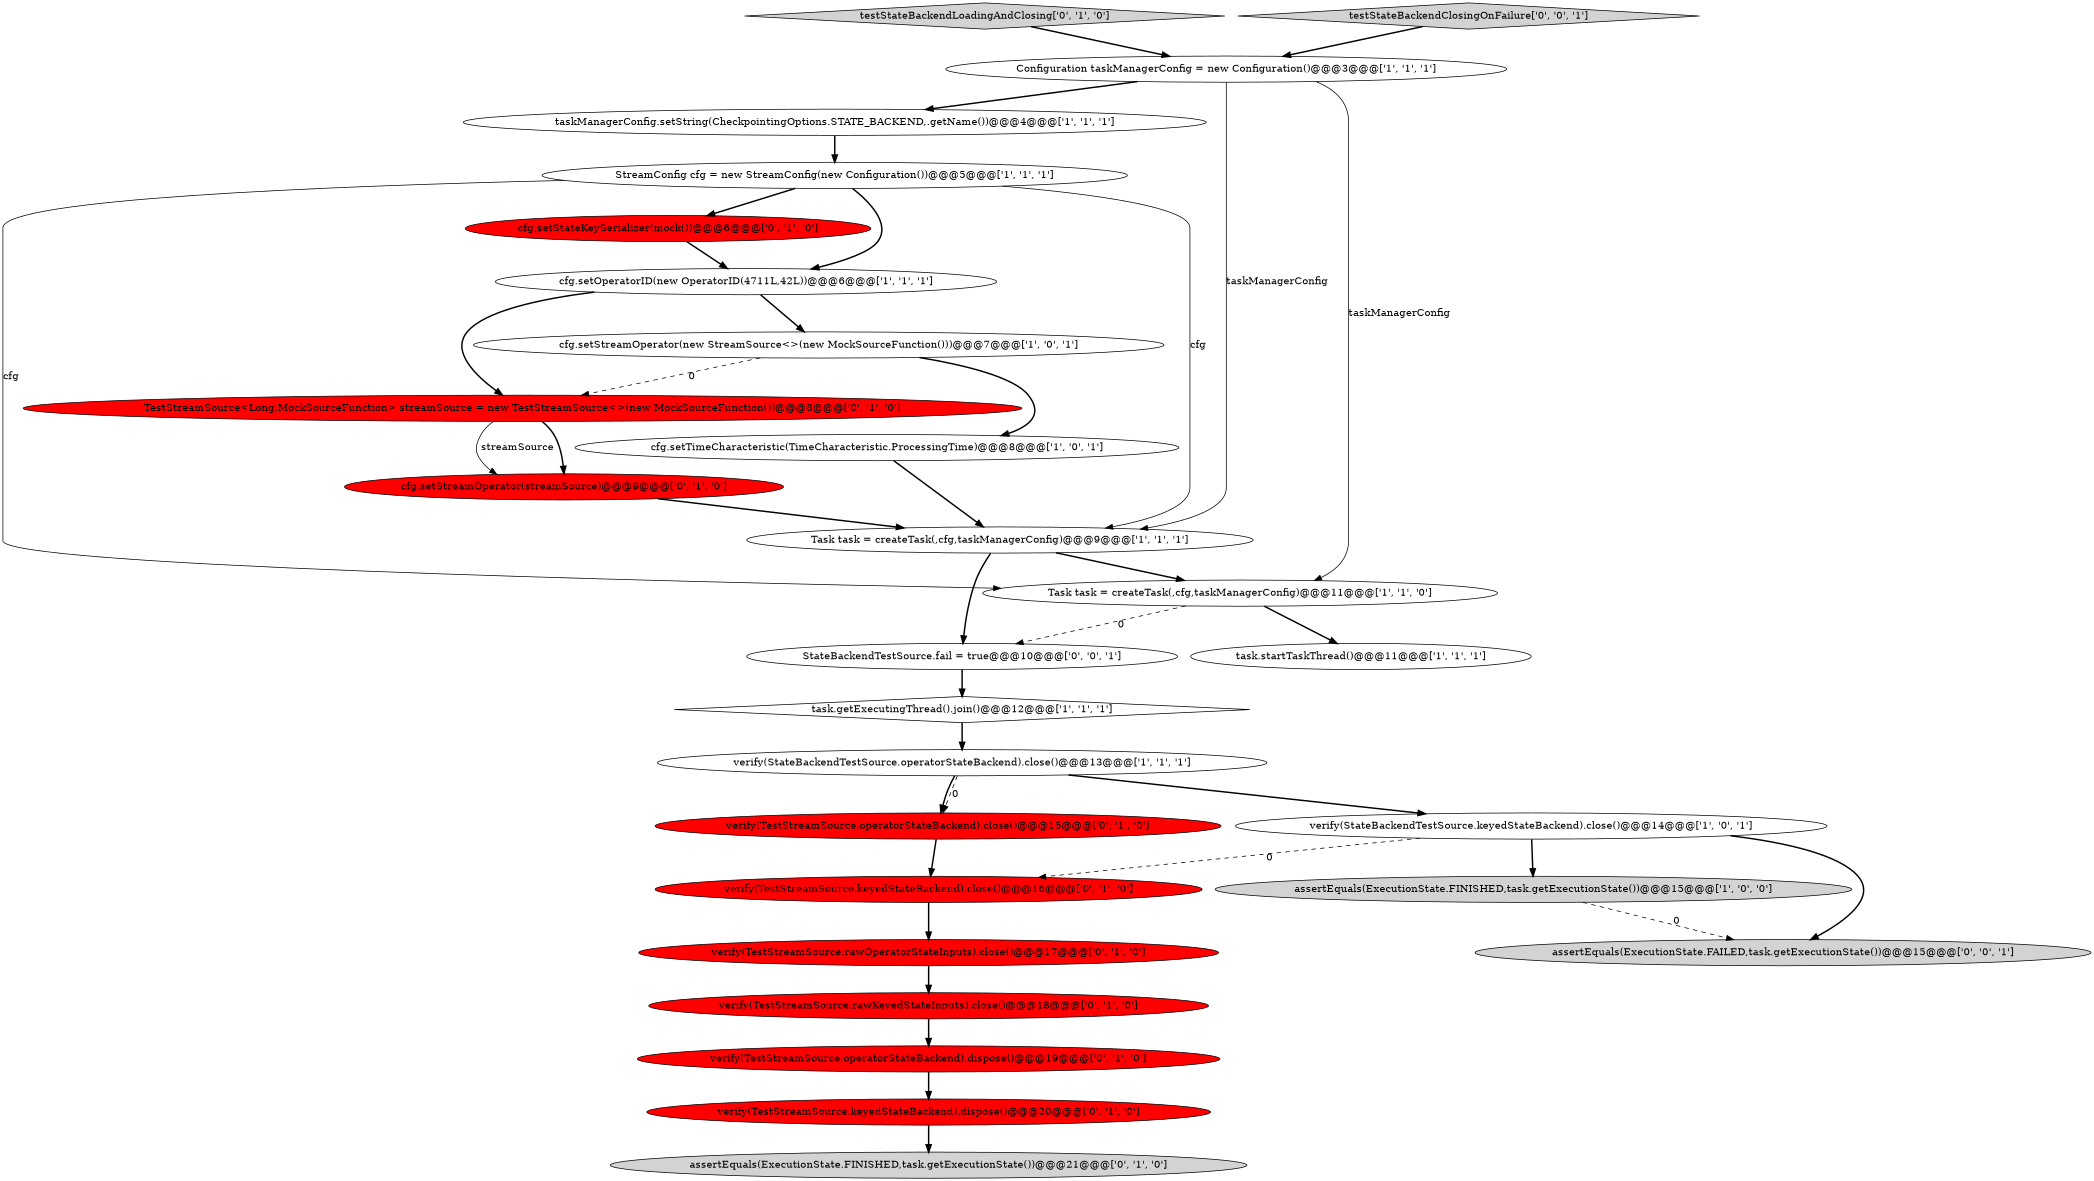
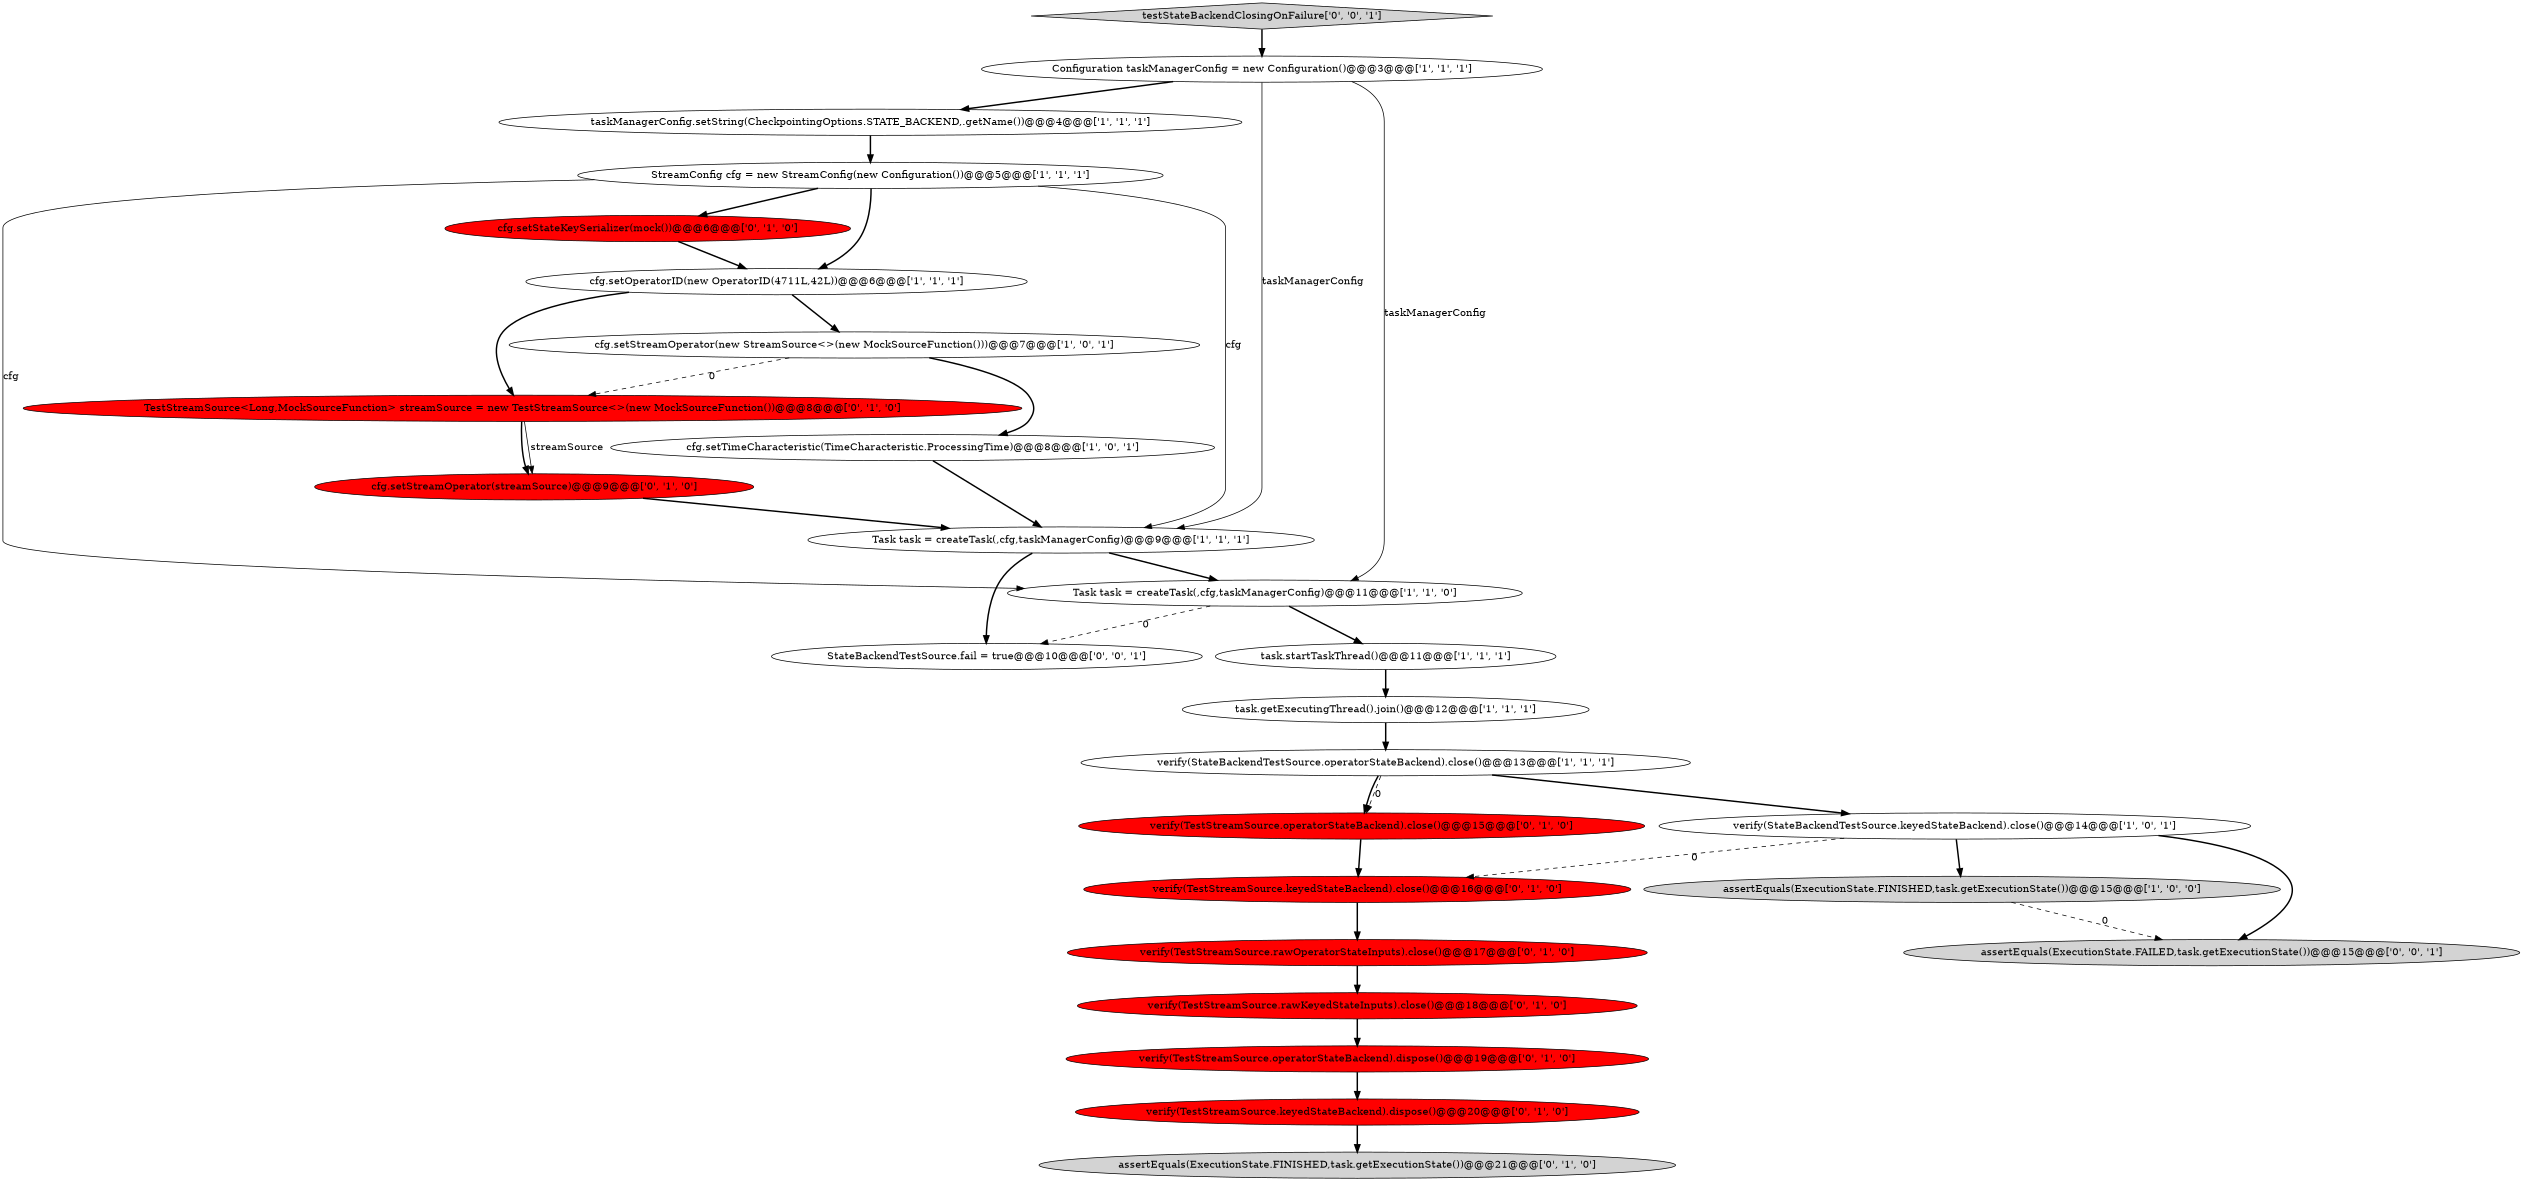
node "testStateBackendLoadingAndClosing['0', '1', '0']": removed
edge "StateBackendTestSource.fail = true@@@10@@@['0', '0', '1']" -> "task.getExecutingThread().join()@@@12@@@['1', '1', '1']": now "task.startTaskThread()@@@11@@@['1', '1', '1']" -> "task.getExecutingThread().join()@@@12@@@['1', '1', '1']"
node "task.getExecutingThread().join()@@@12@@@['1', '1', '1']": shape diamond -> ellipse
